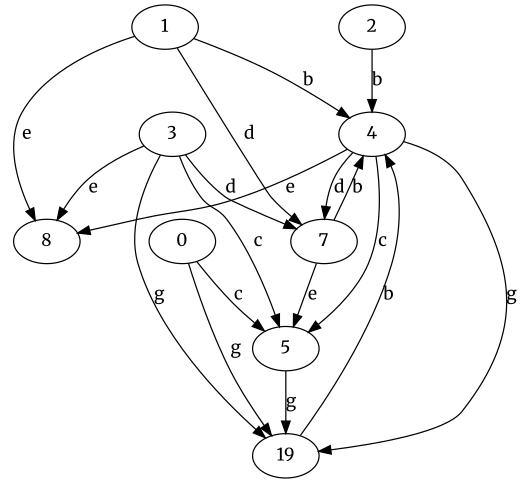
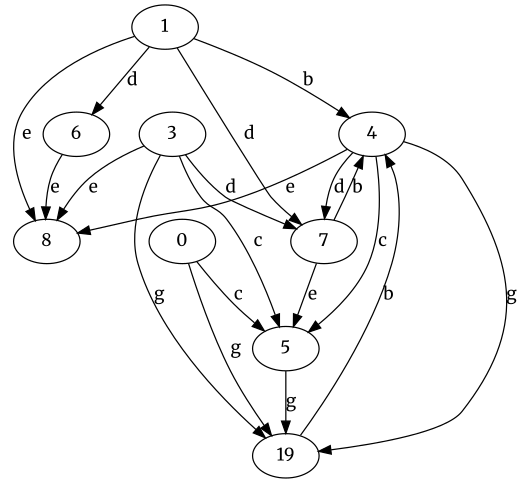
node "2": removed
node "6": added
